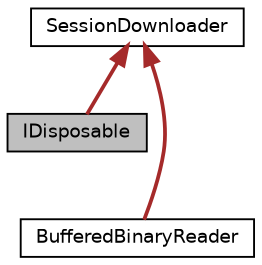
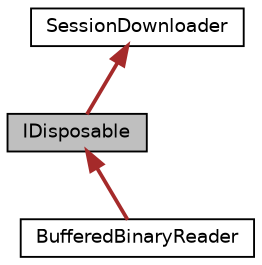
edge "BufferedBinaryReader" -> "SessionDownloader": now "BufferedBinaryReader" -> "IDisposable"
